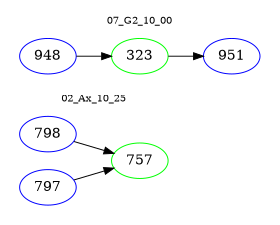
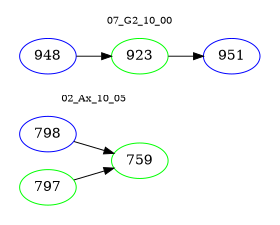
node "323": label "323" -> "923"
cluster "02_Ax_10_25": label "02_Ax_10_25" -> "02_Ax_10_05"
node "757": label "757" -> "759"
node "797": color blue -> green
